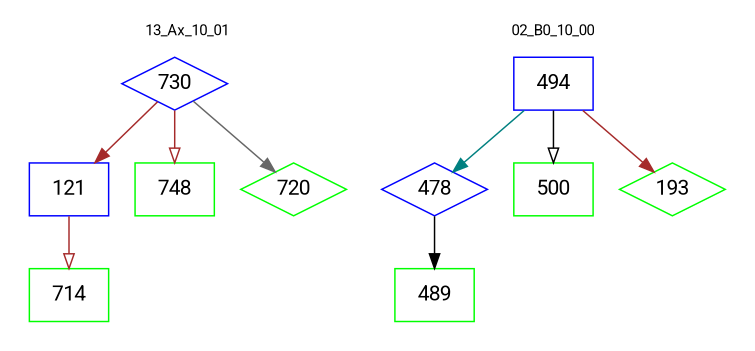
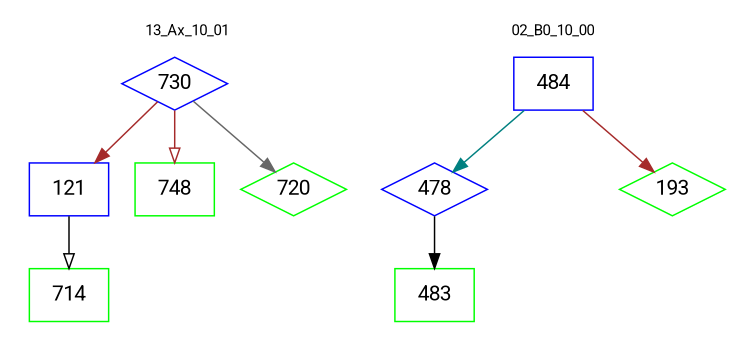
node "494": label "494" -> "484"
node "500": removed
edge "121" -> "714": color brown -> black
node "489": label "489" -> "483"
